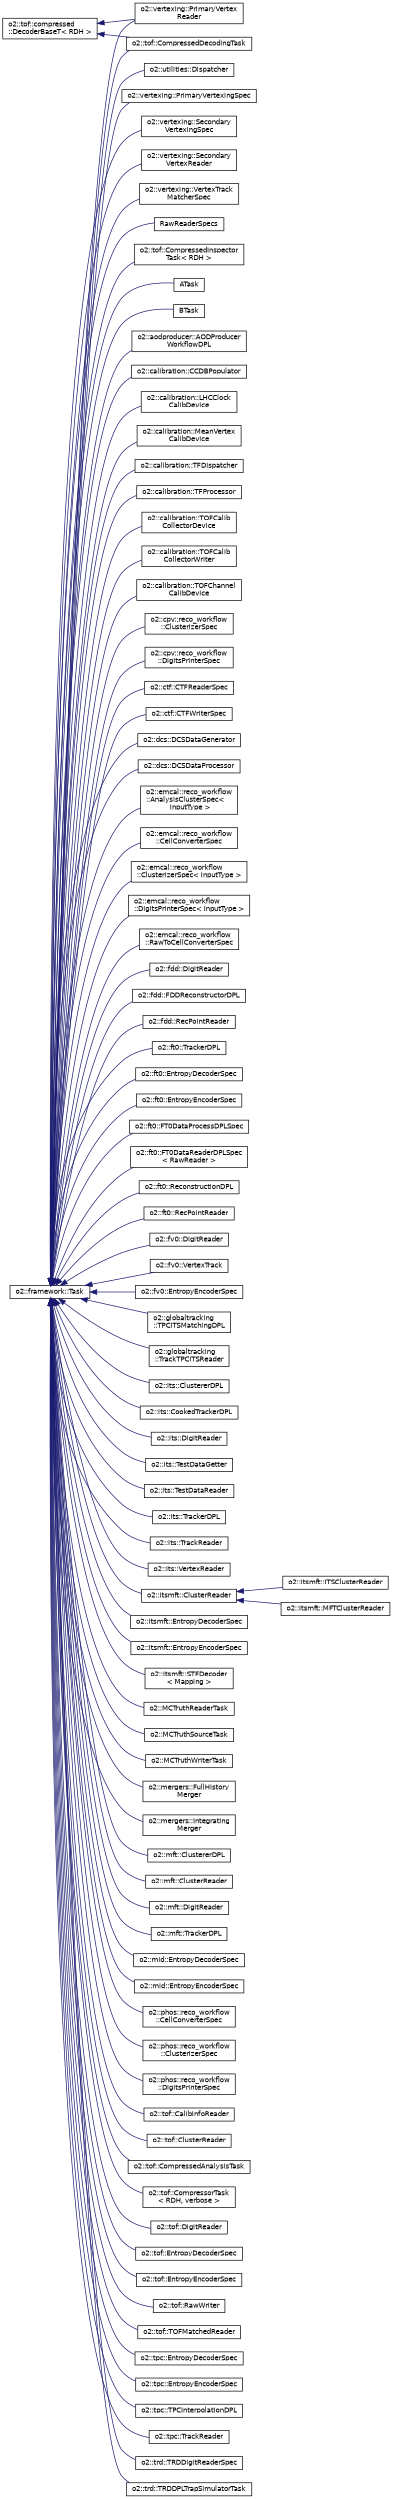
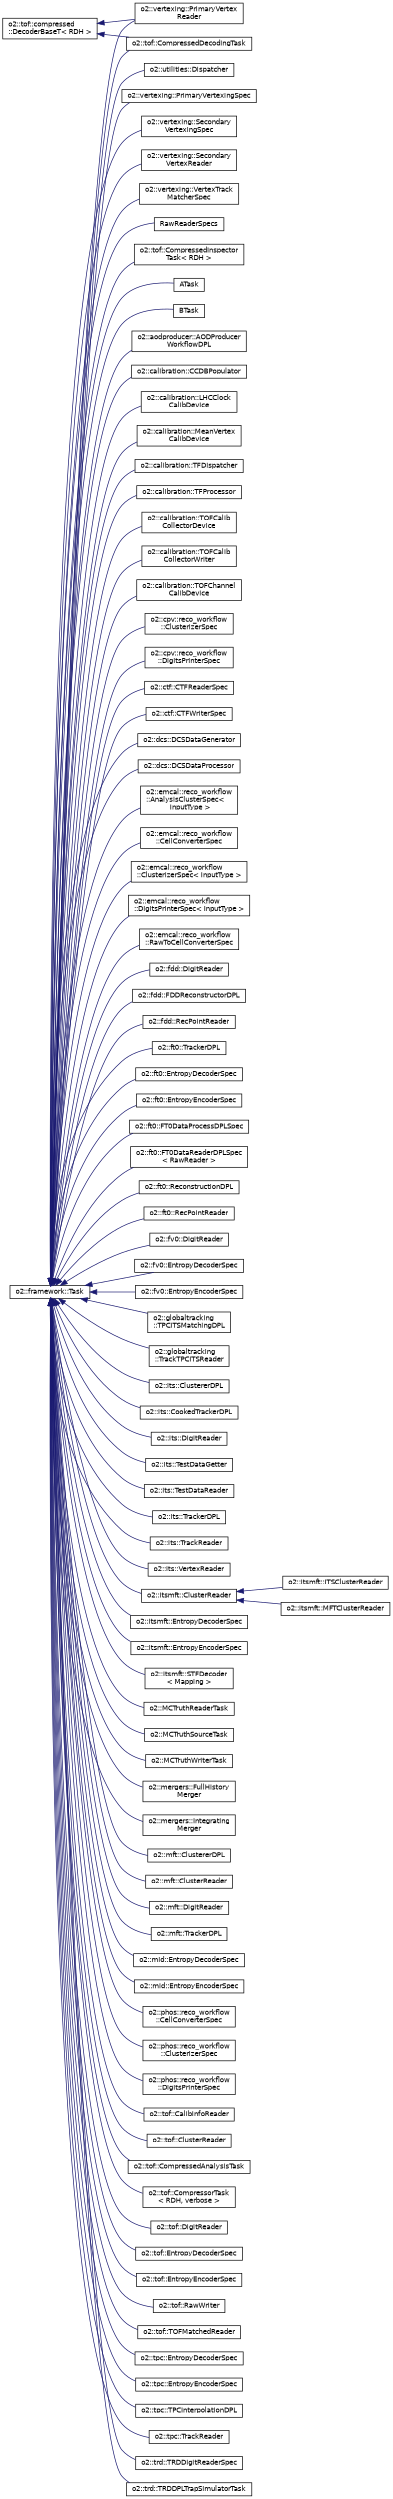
node "o2::fv0::VertexTrack": label "o2::fv0::VertexTrack" -> "o2::fv0::EntropyDecoderSpec"
